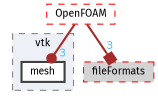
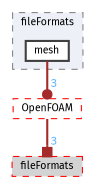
edge "OpenFOAM" -> "mesh": reversed
cluster "vtk": label "vtk" -> "fileFormats"
